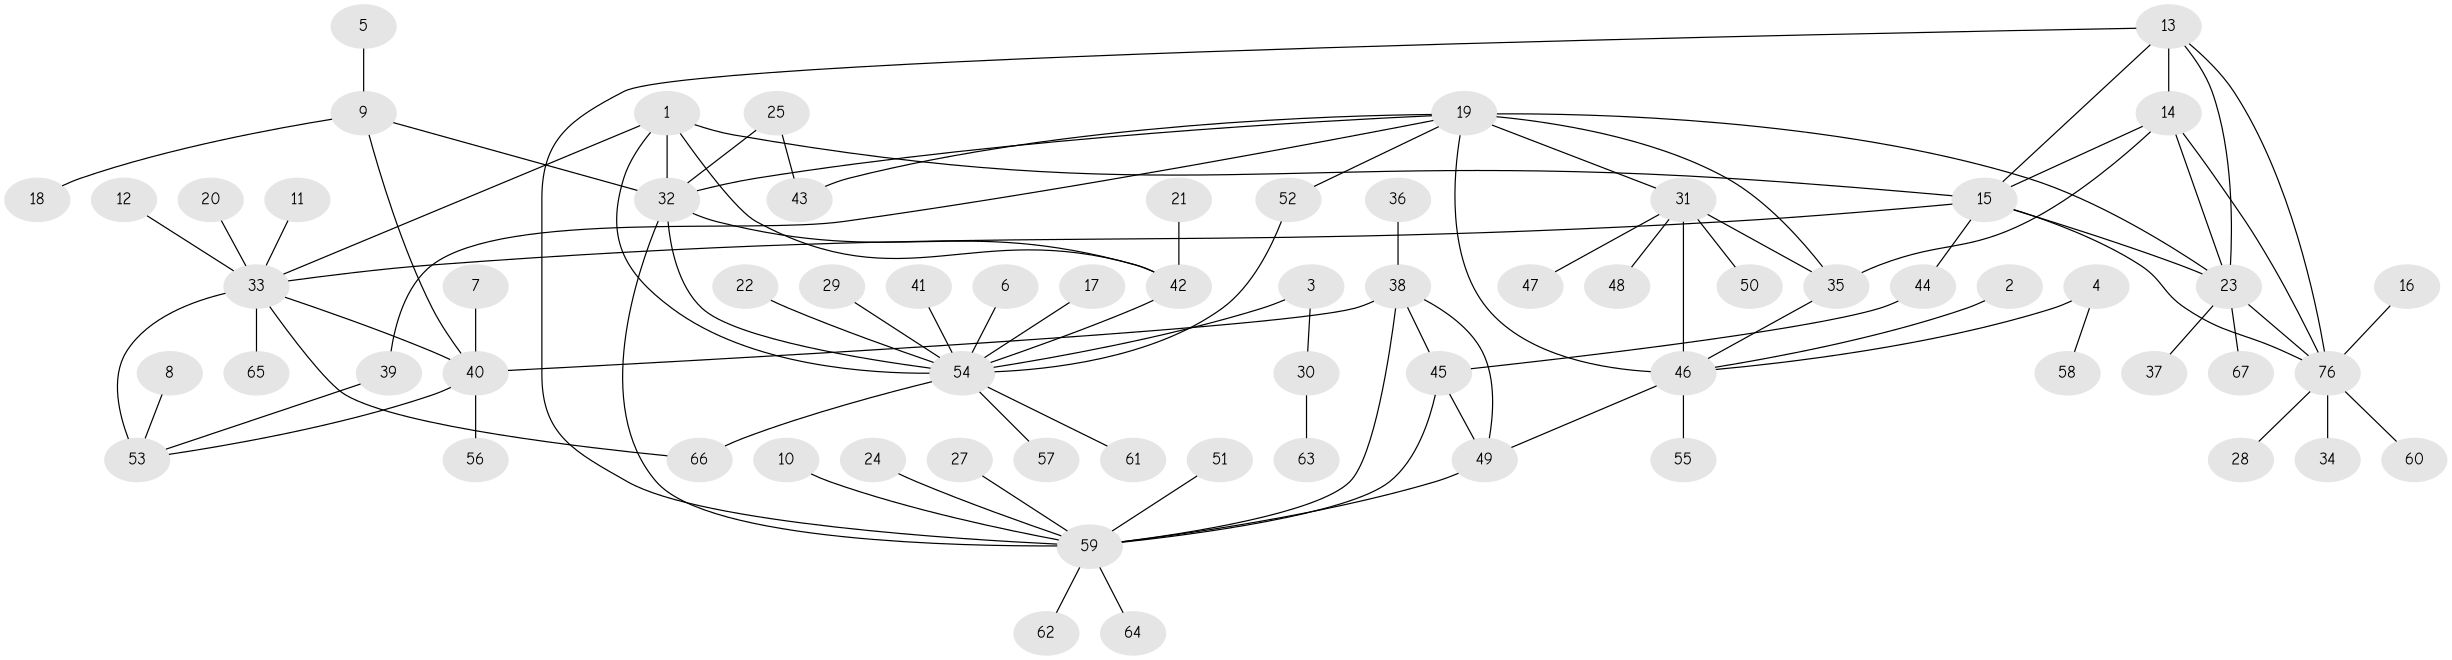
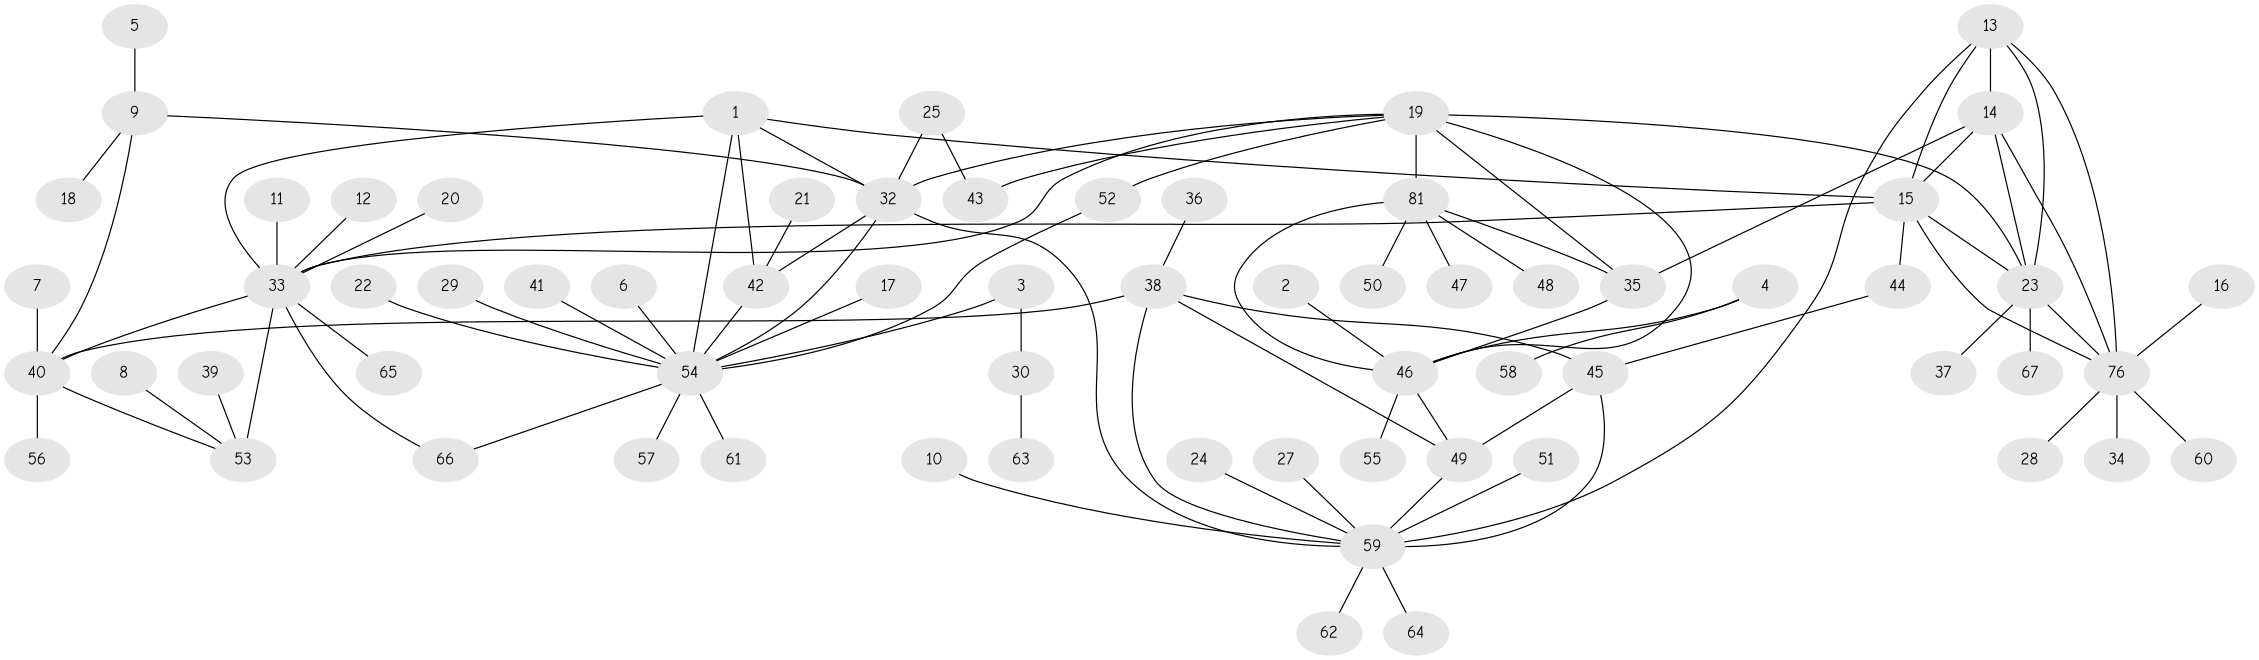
node "31": label "31" -> "81"
edge "19" -- "39": now "19" -- "33"
